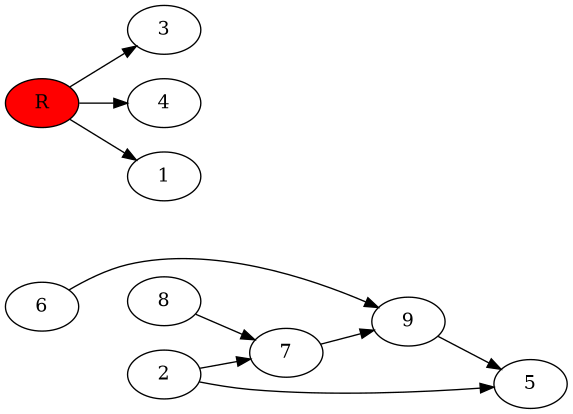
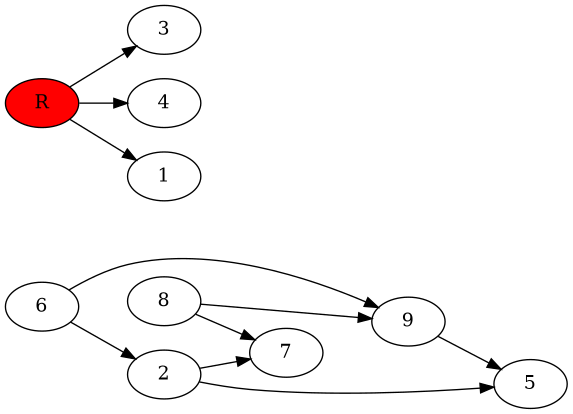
edge "6" -> "2": added
edge "7" -> "9": now "8" -> "9"
